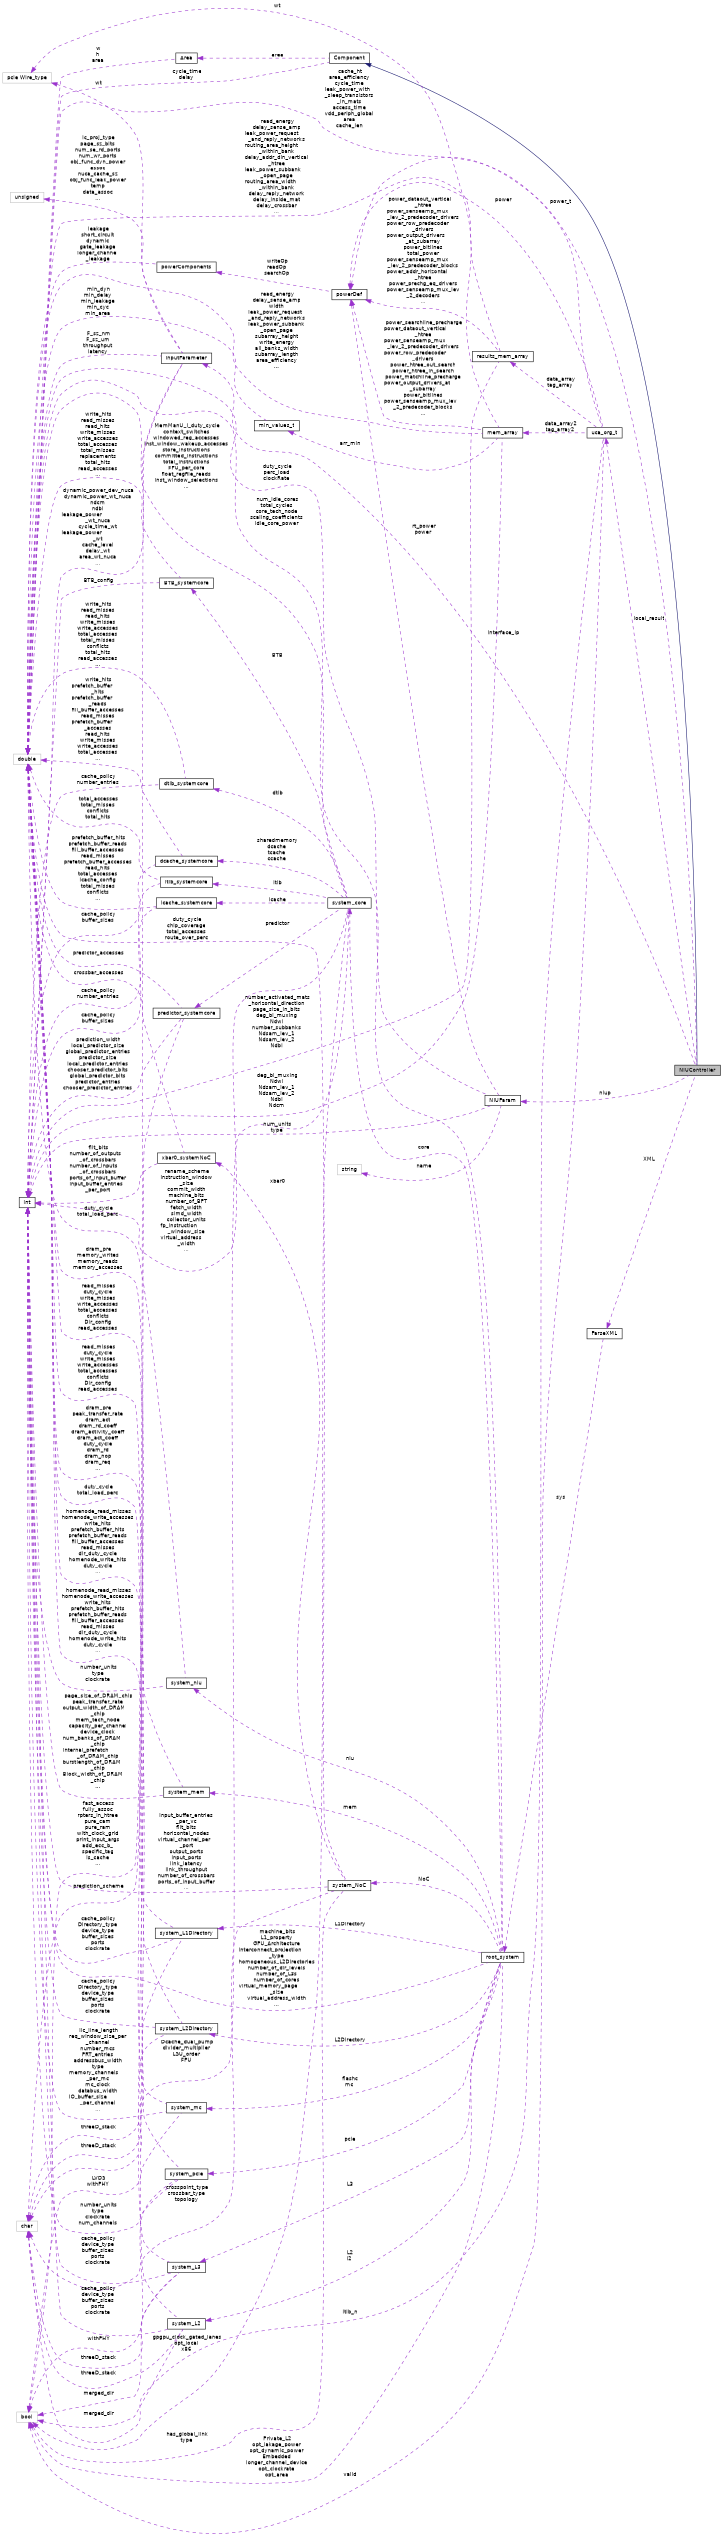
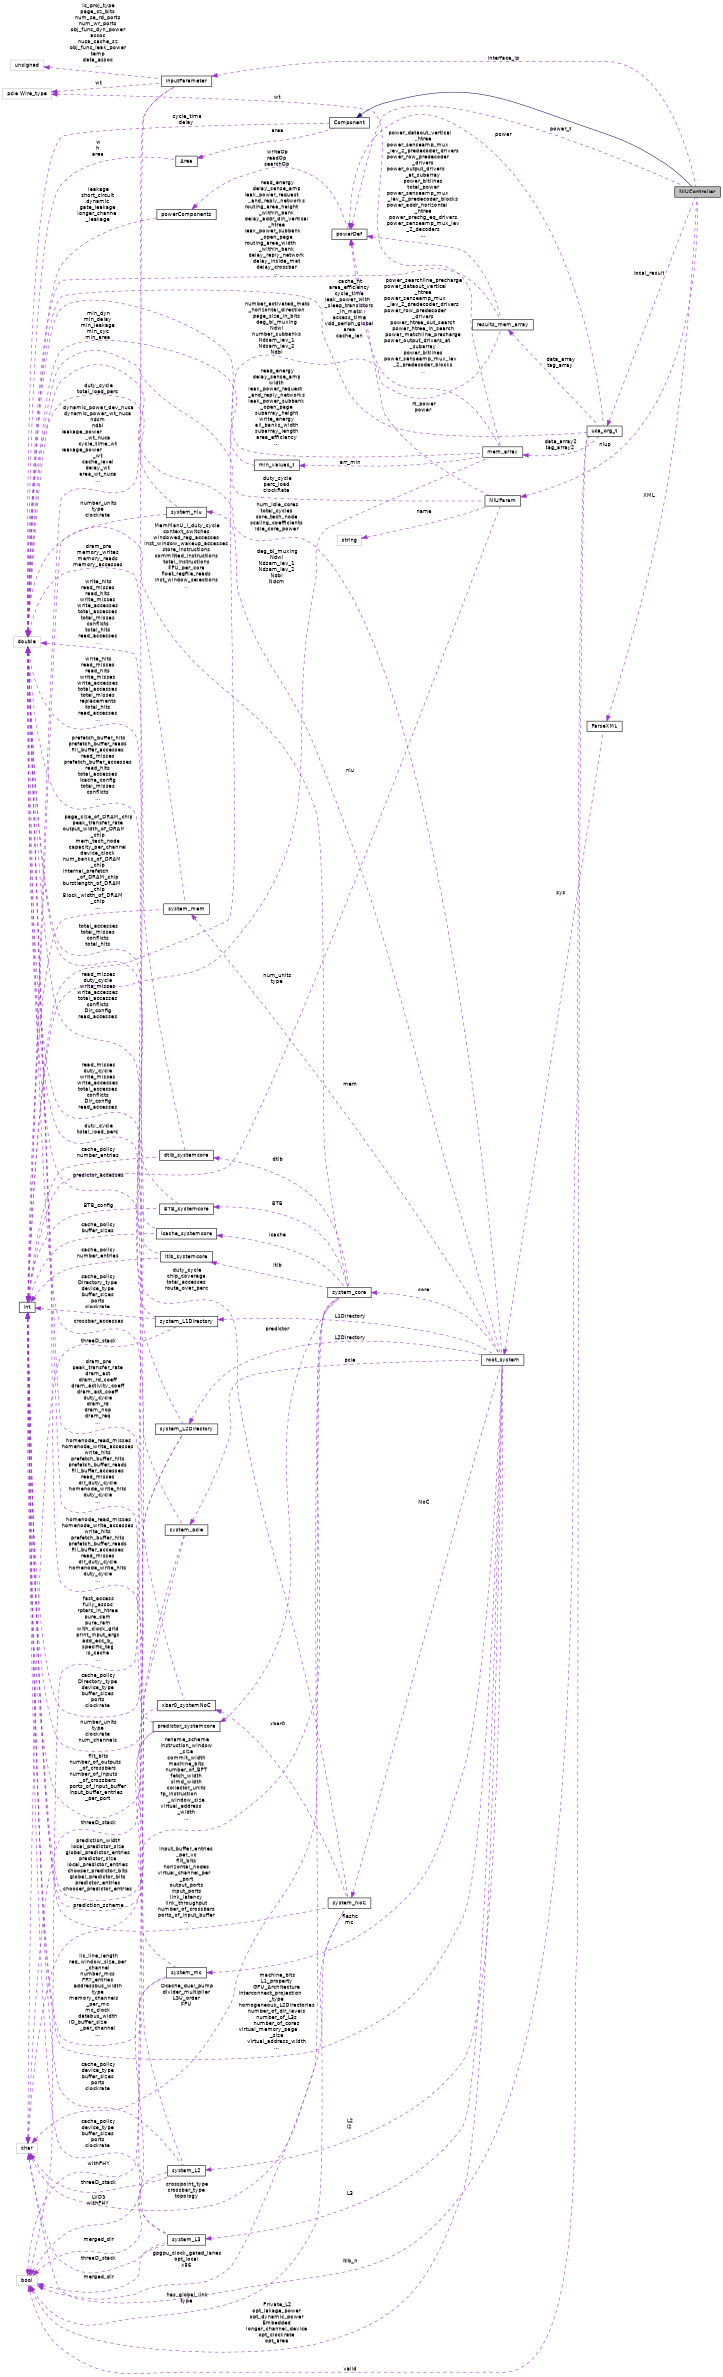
edge "InputParameter" -> "double": removed, label "F_sz_nm F_sz_um throughput latency"
node "dcache_systemcore": removed
